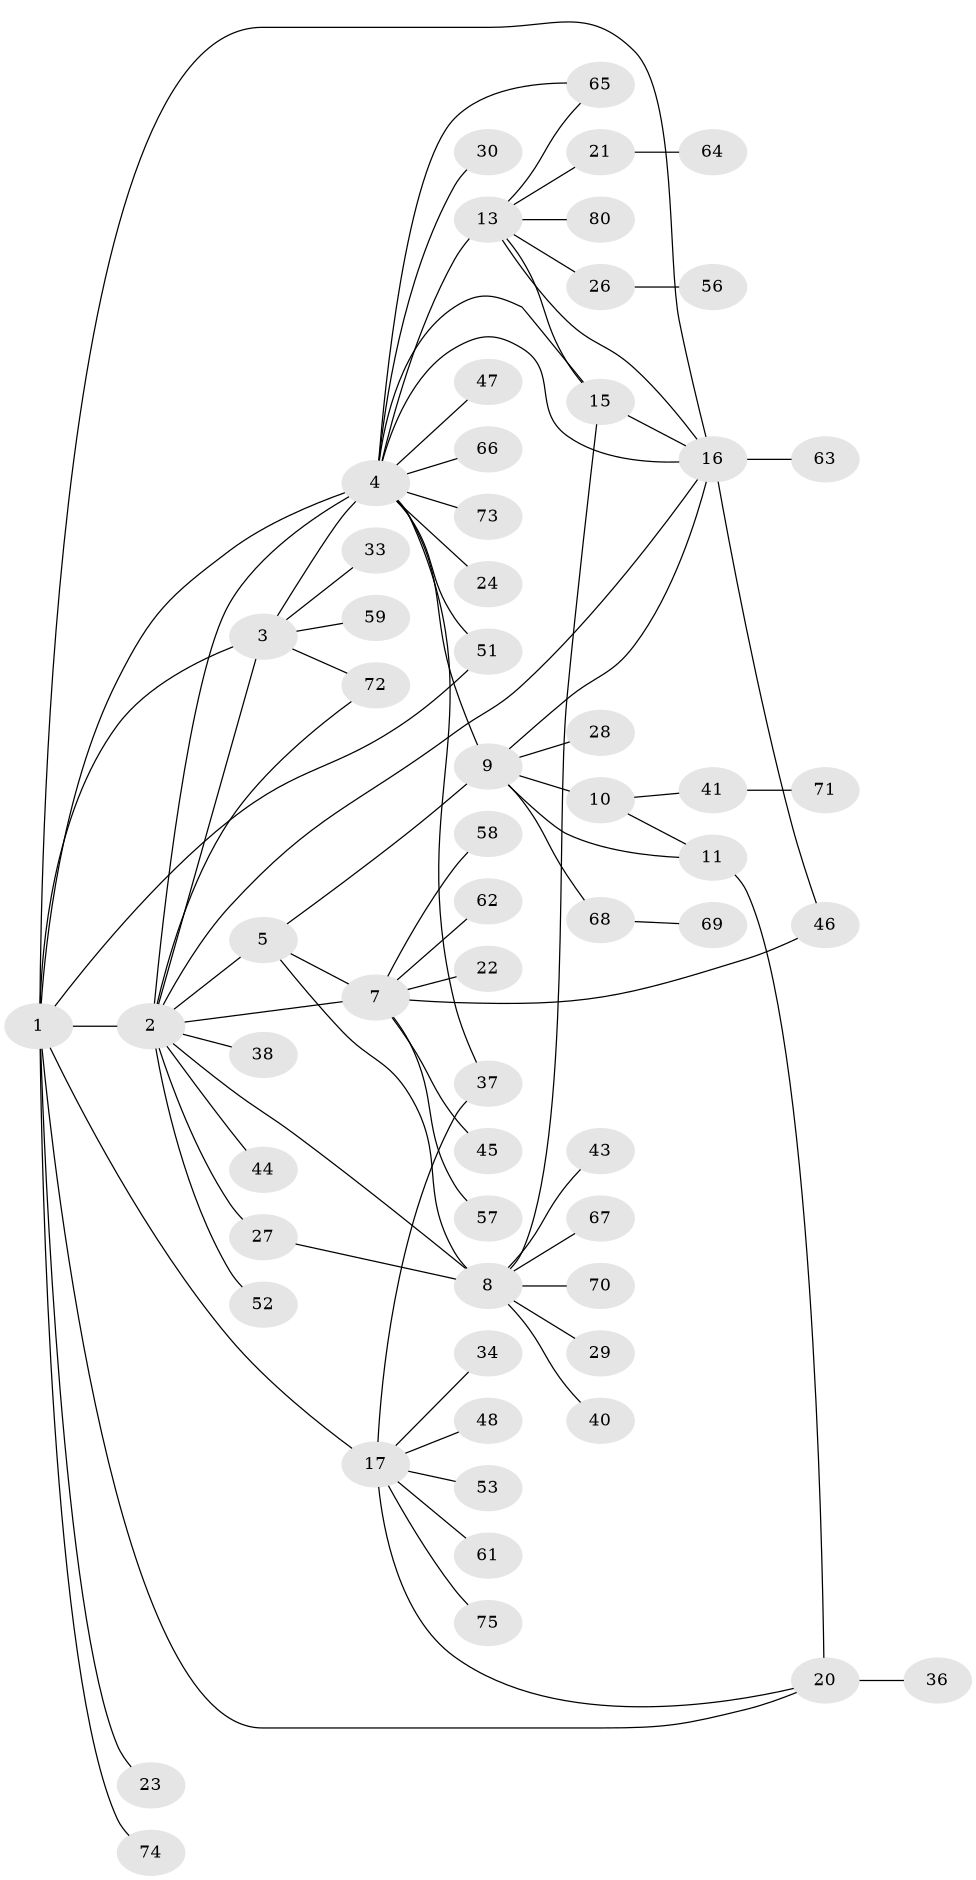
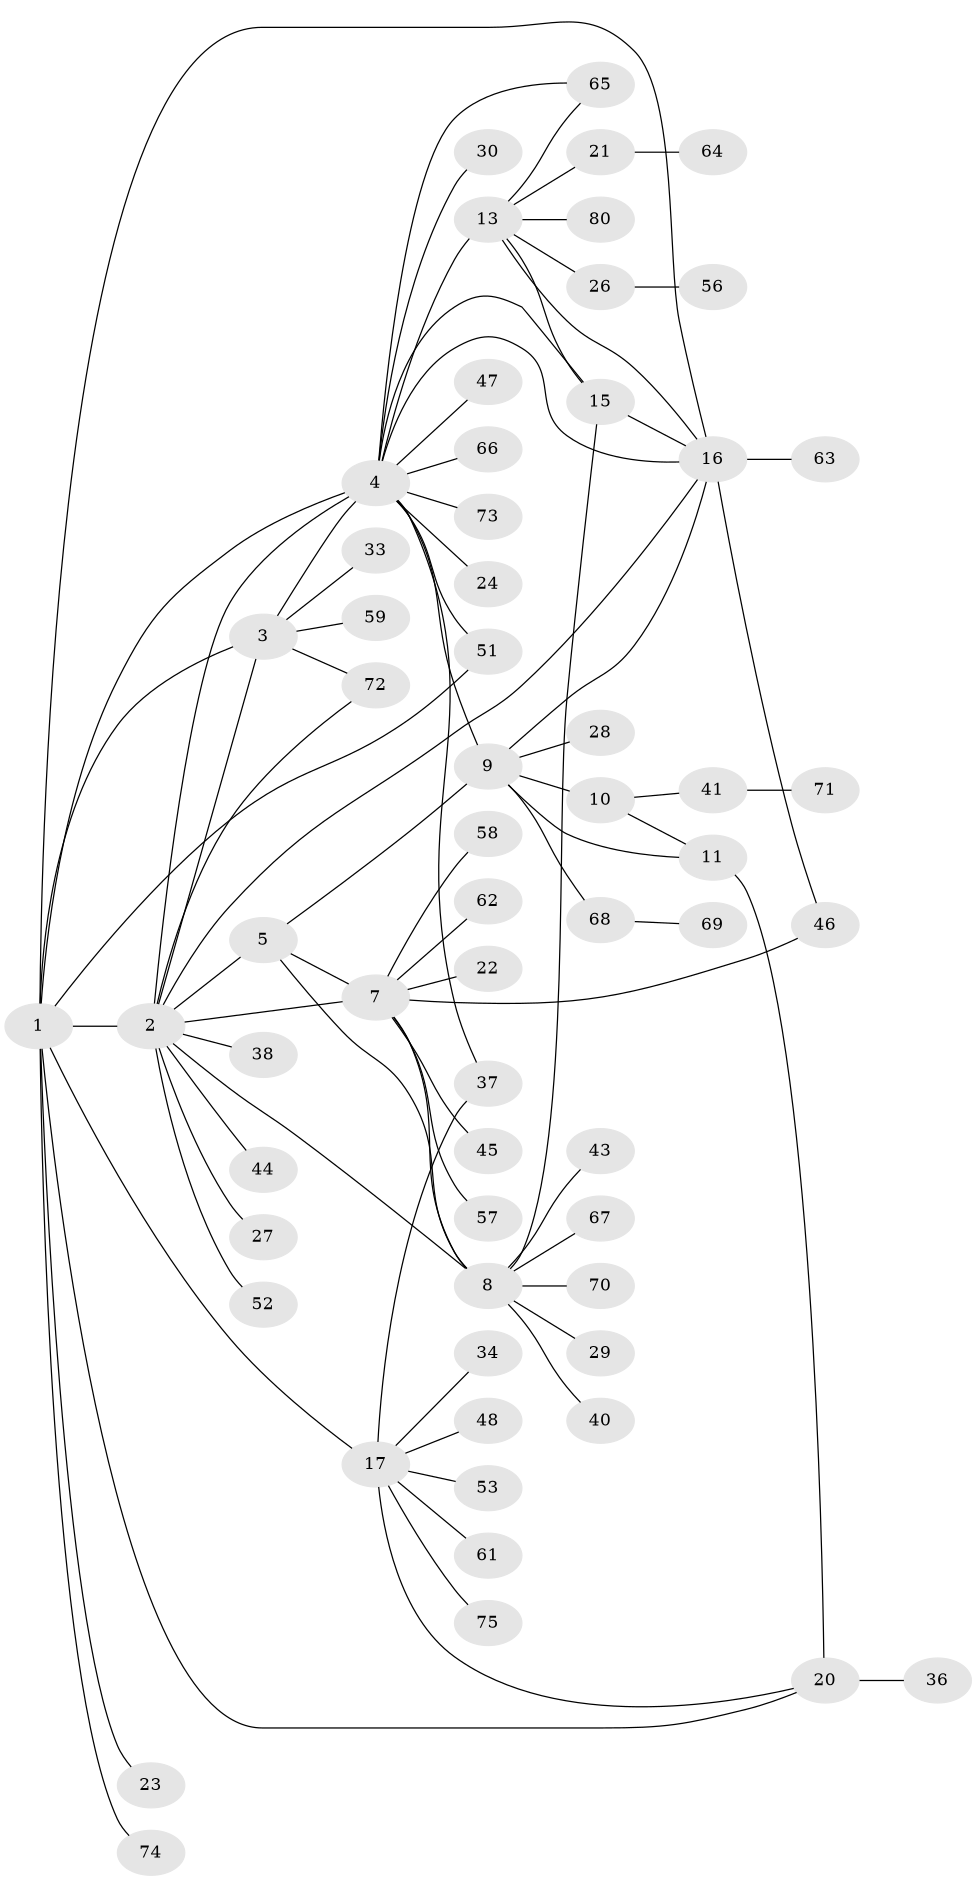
edge "27" -- "8": now "7" -- "8"
